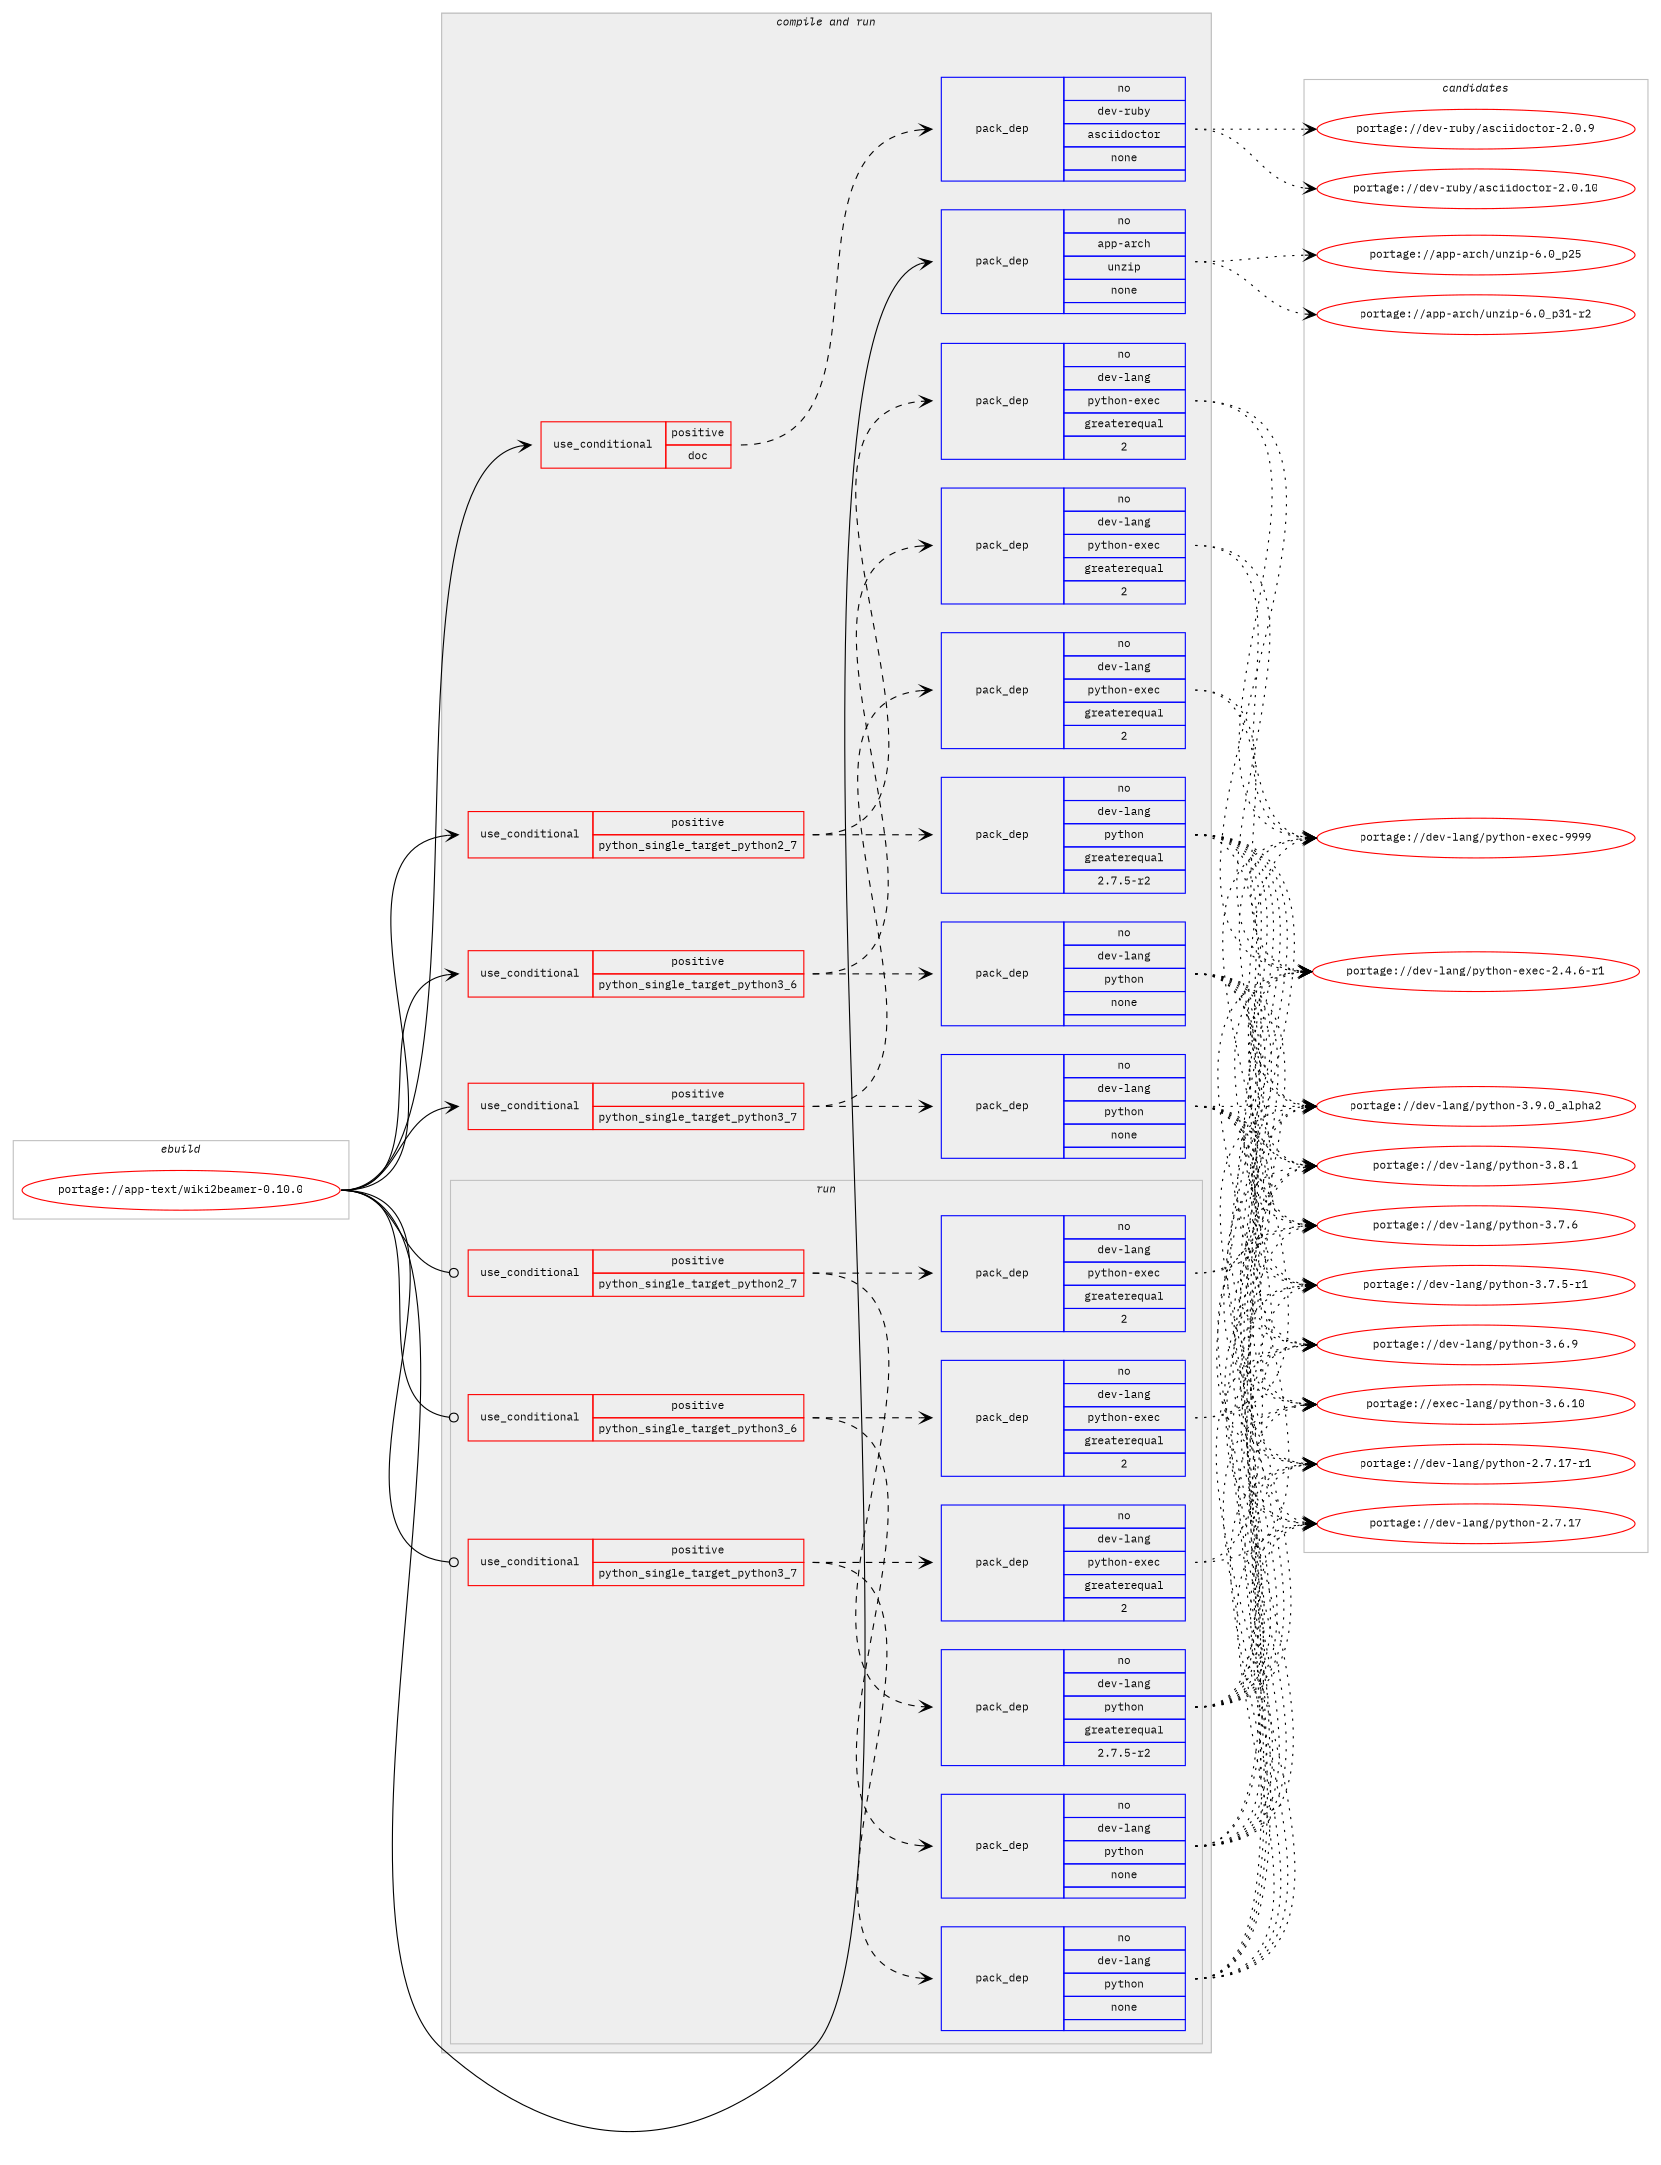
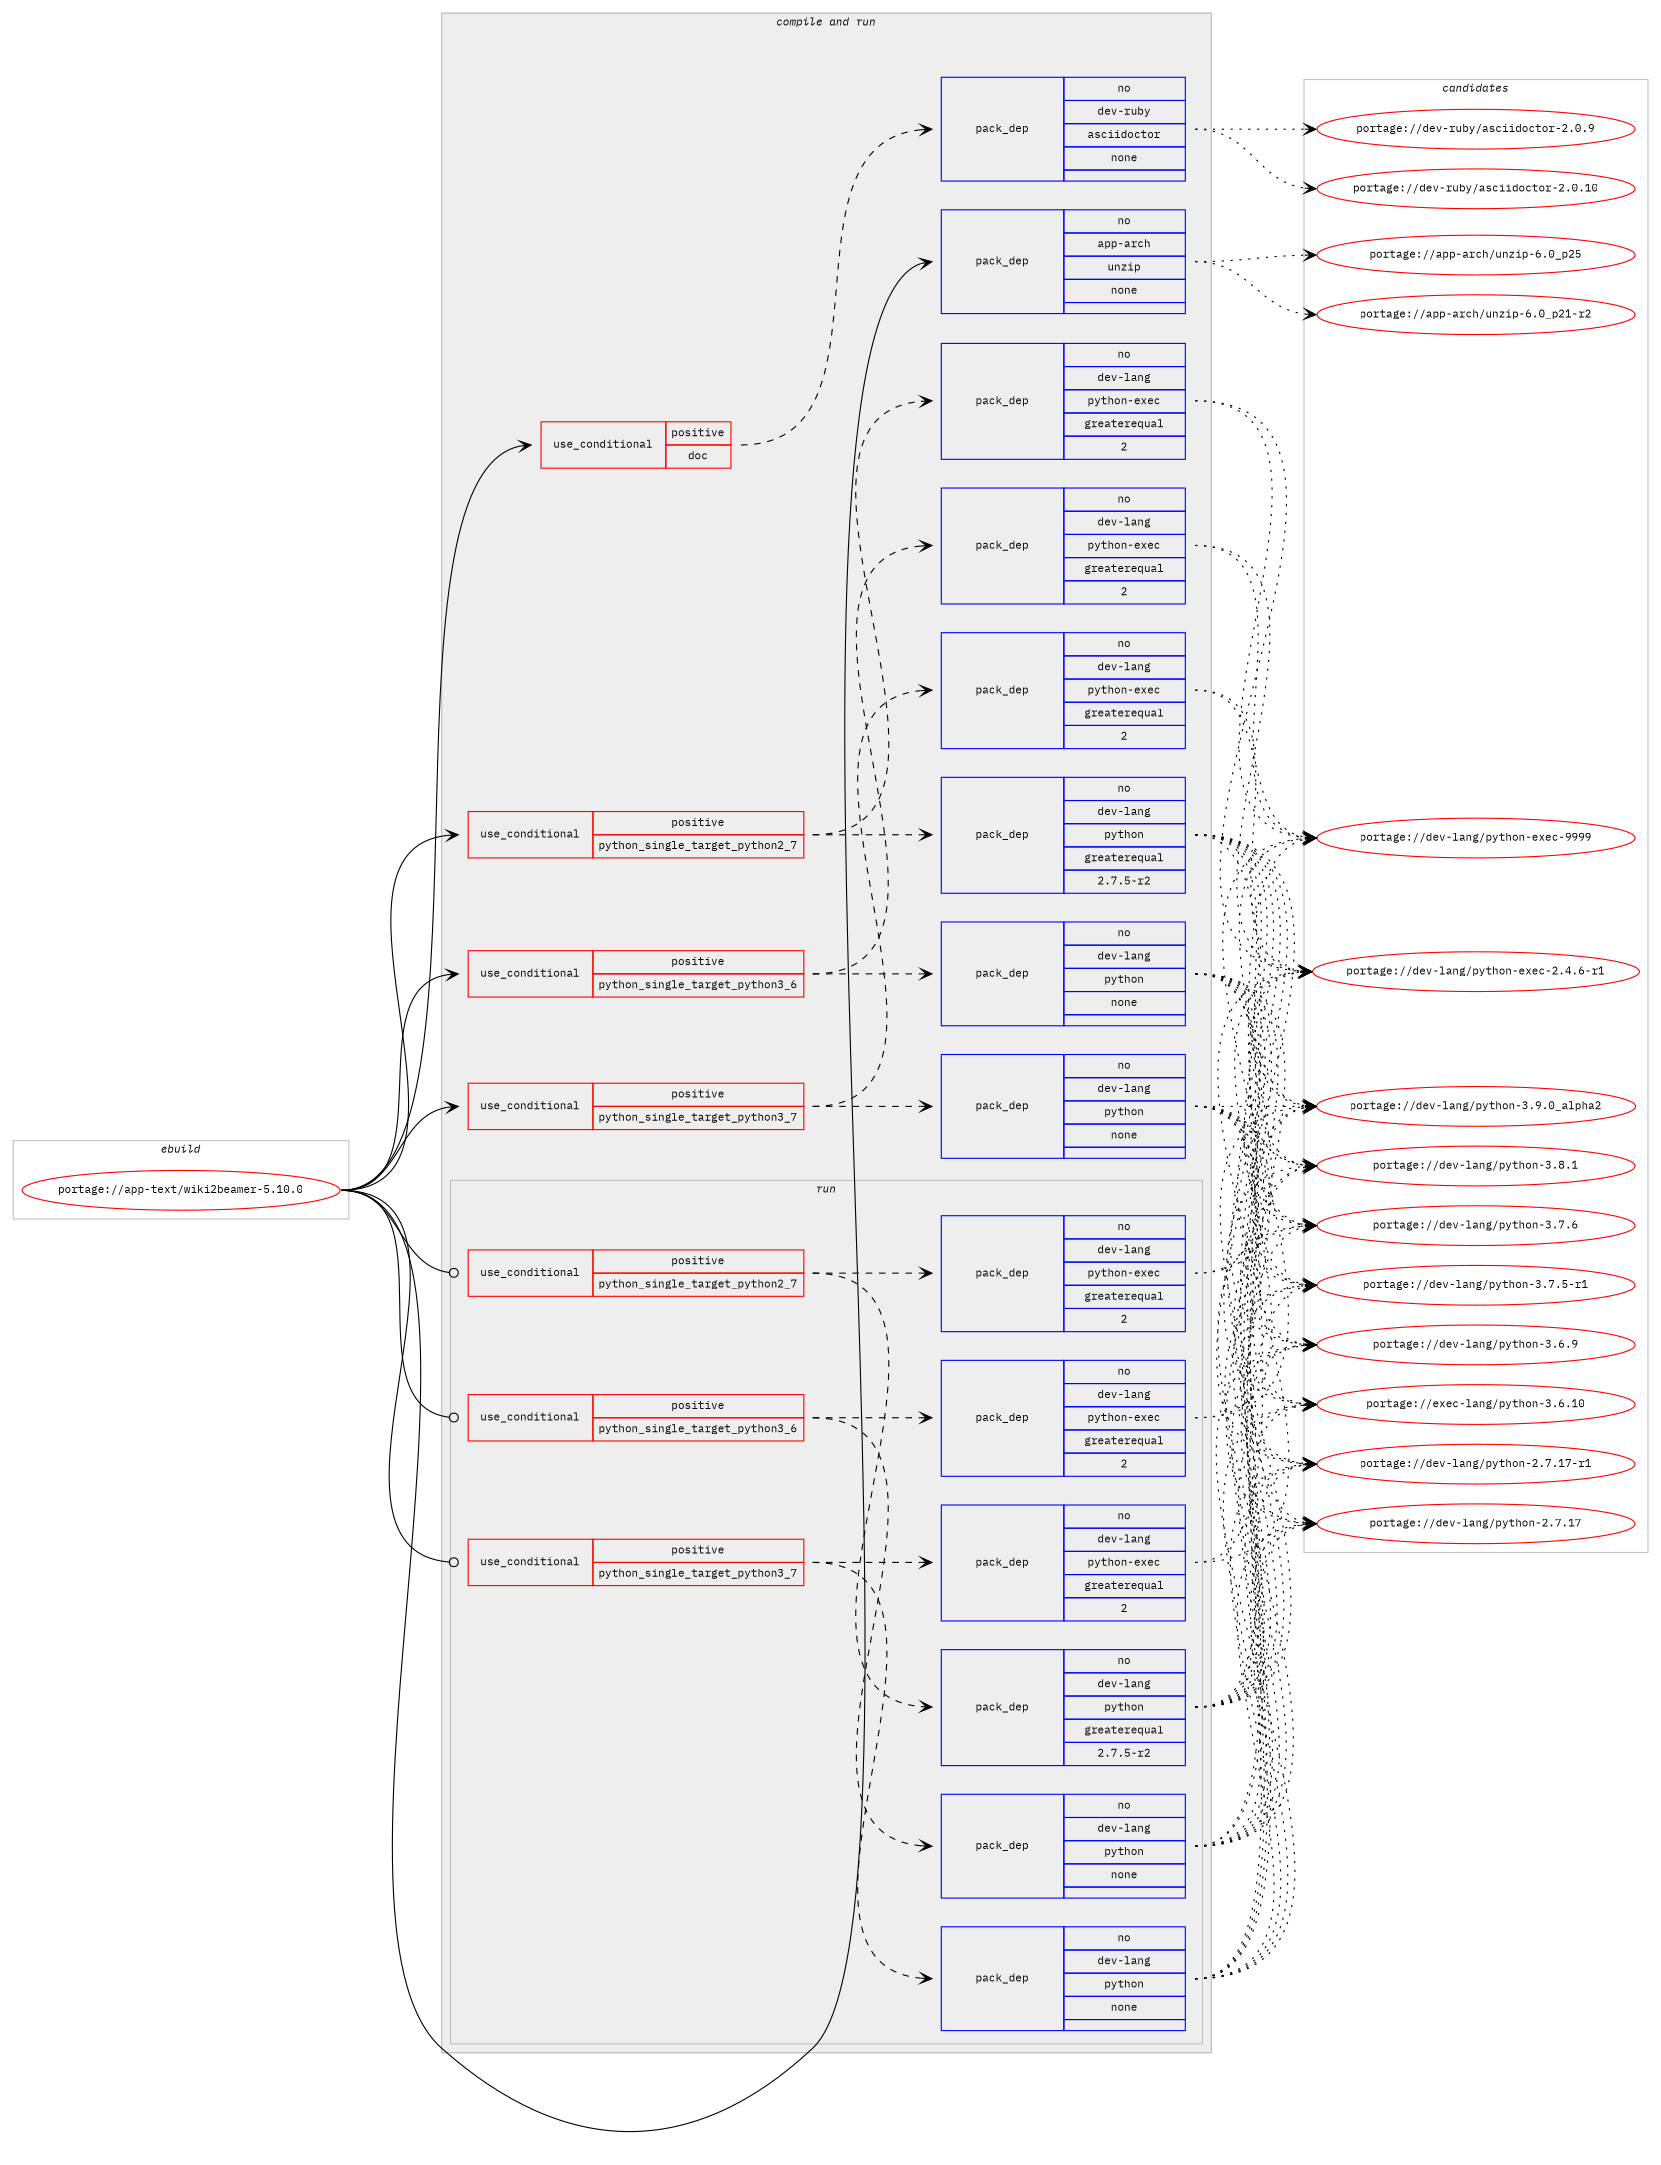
node "portage://app-arch/unzip-6.0_p31-r2": label "portage://app-arch/unzip-6.0_p31-r2" -> "portage://app-arch/unzip-6.0_p21-r2"
node "portage://app-text/wiki2beamer-0.10.0": label "portage://app-text/wiki2beamer-0.10.0" -> "portage://app-text/wiki2beamer-5.10.0"
